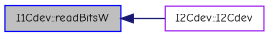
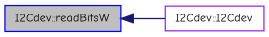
node "I1Cdev::readBitsW": label "I1Cdev::readBitsW" -> "I2Cdev::readBitsW"
